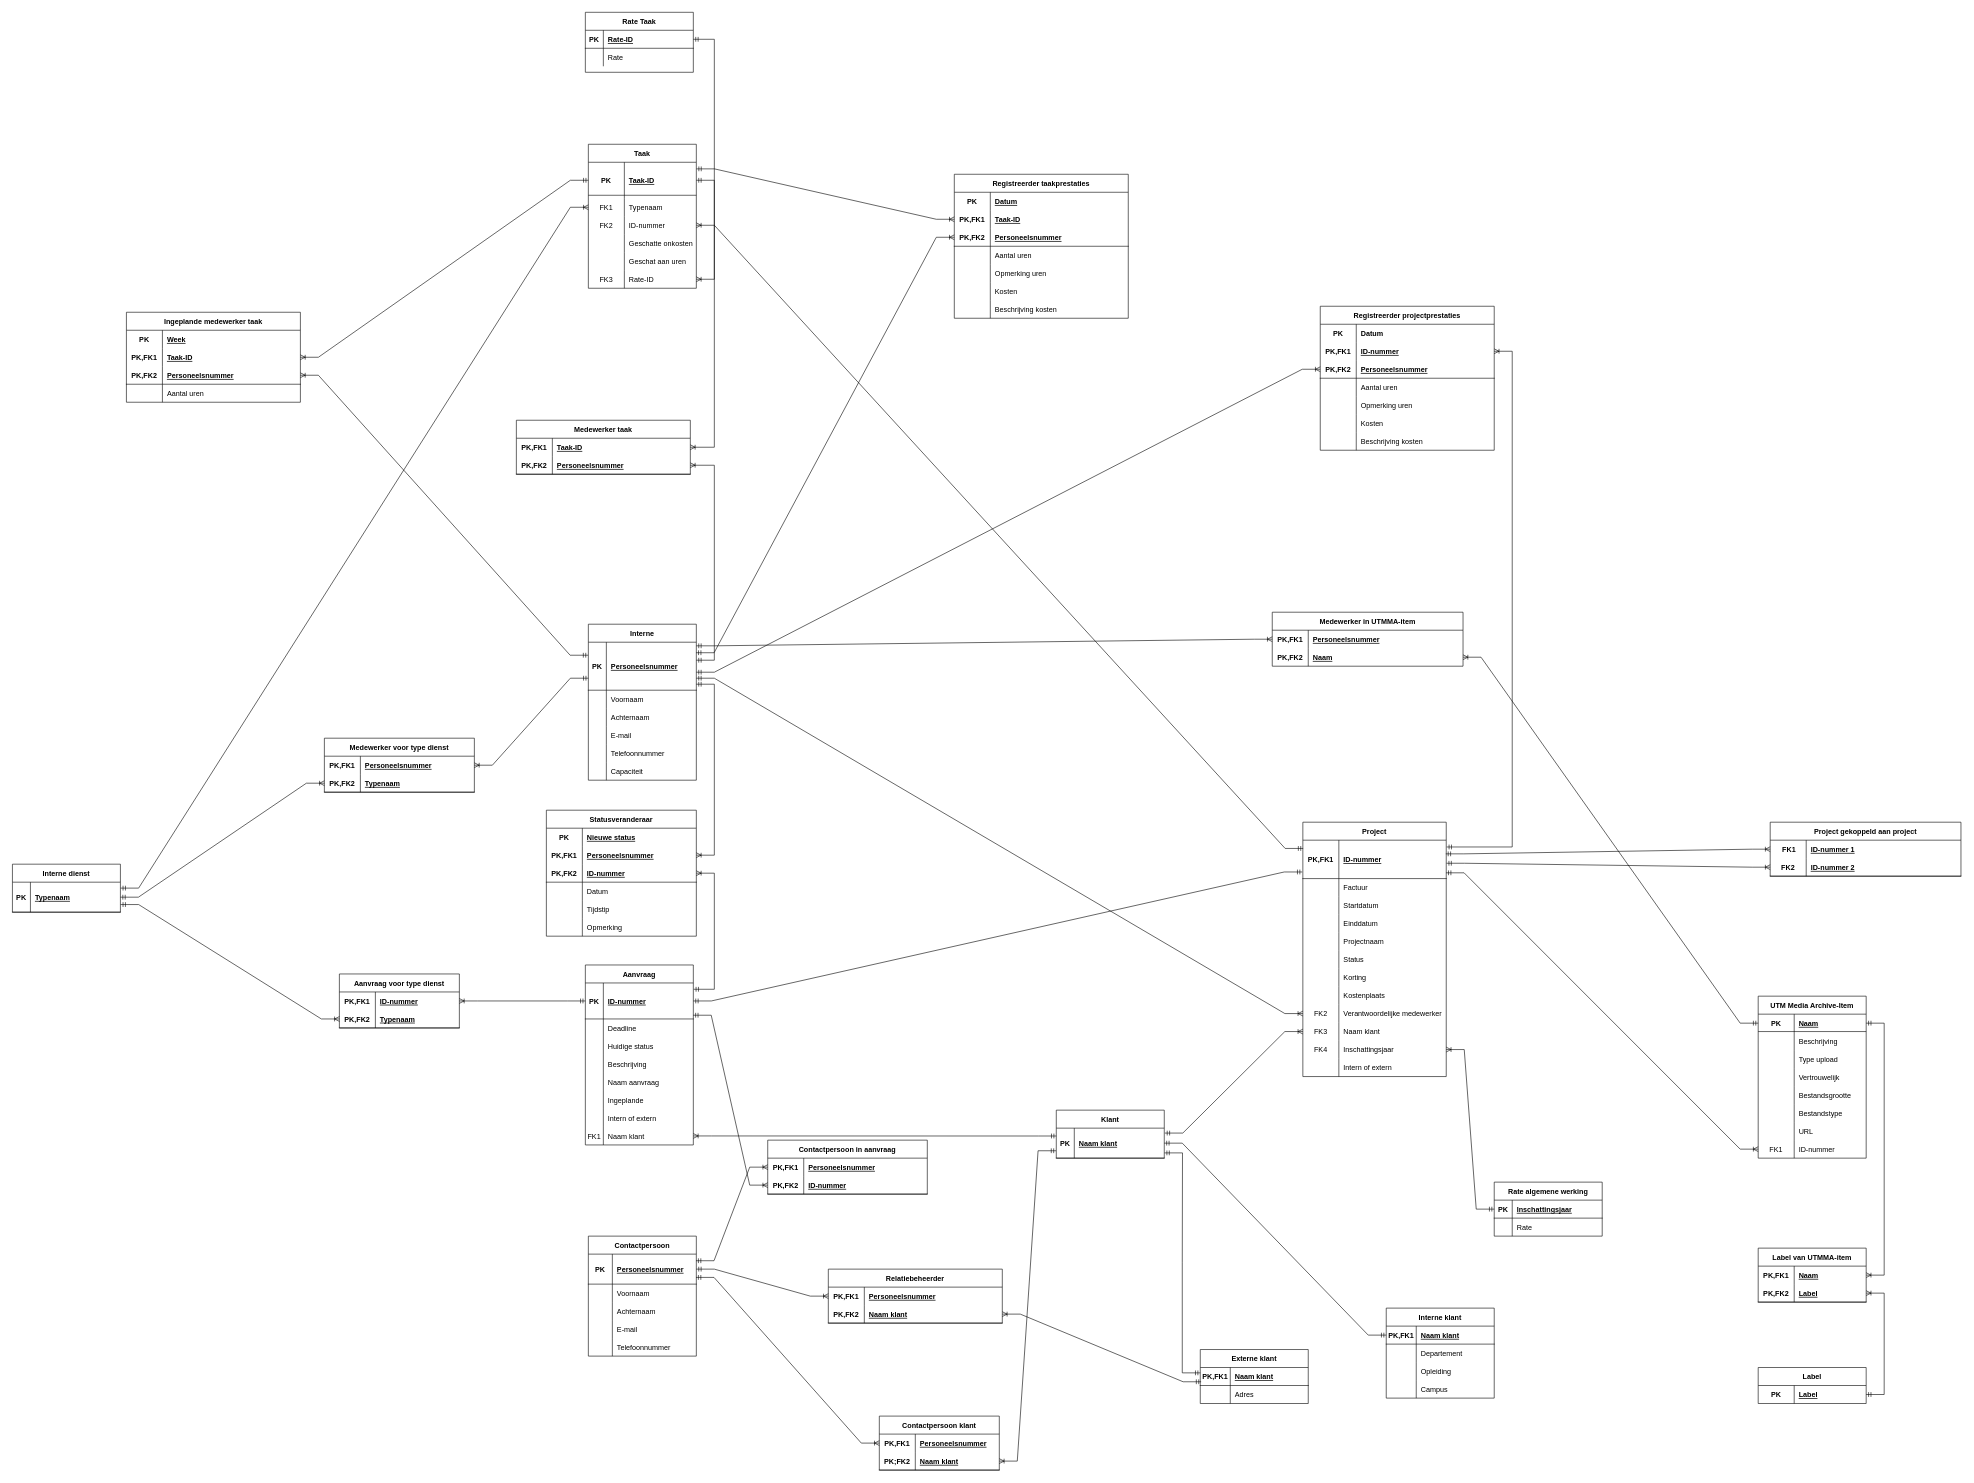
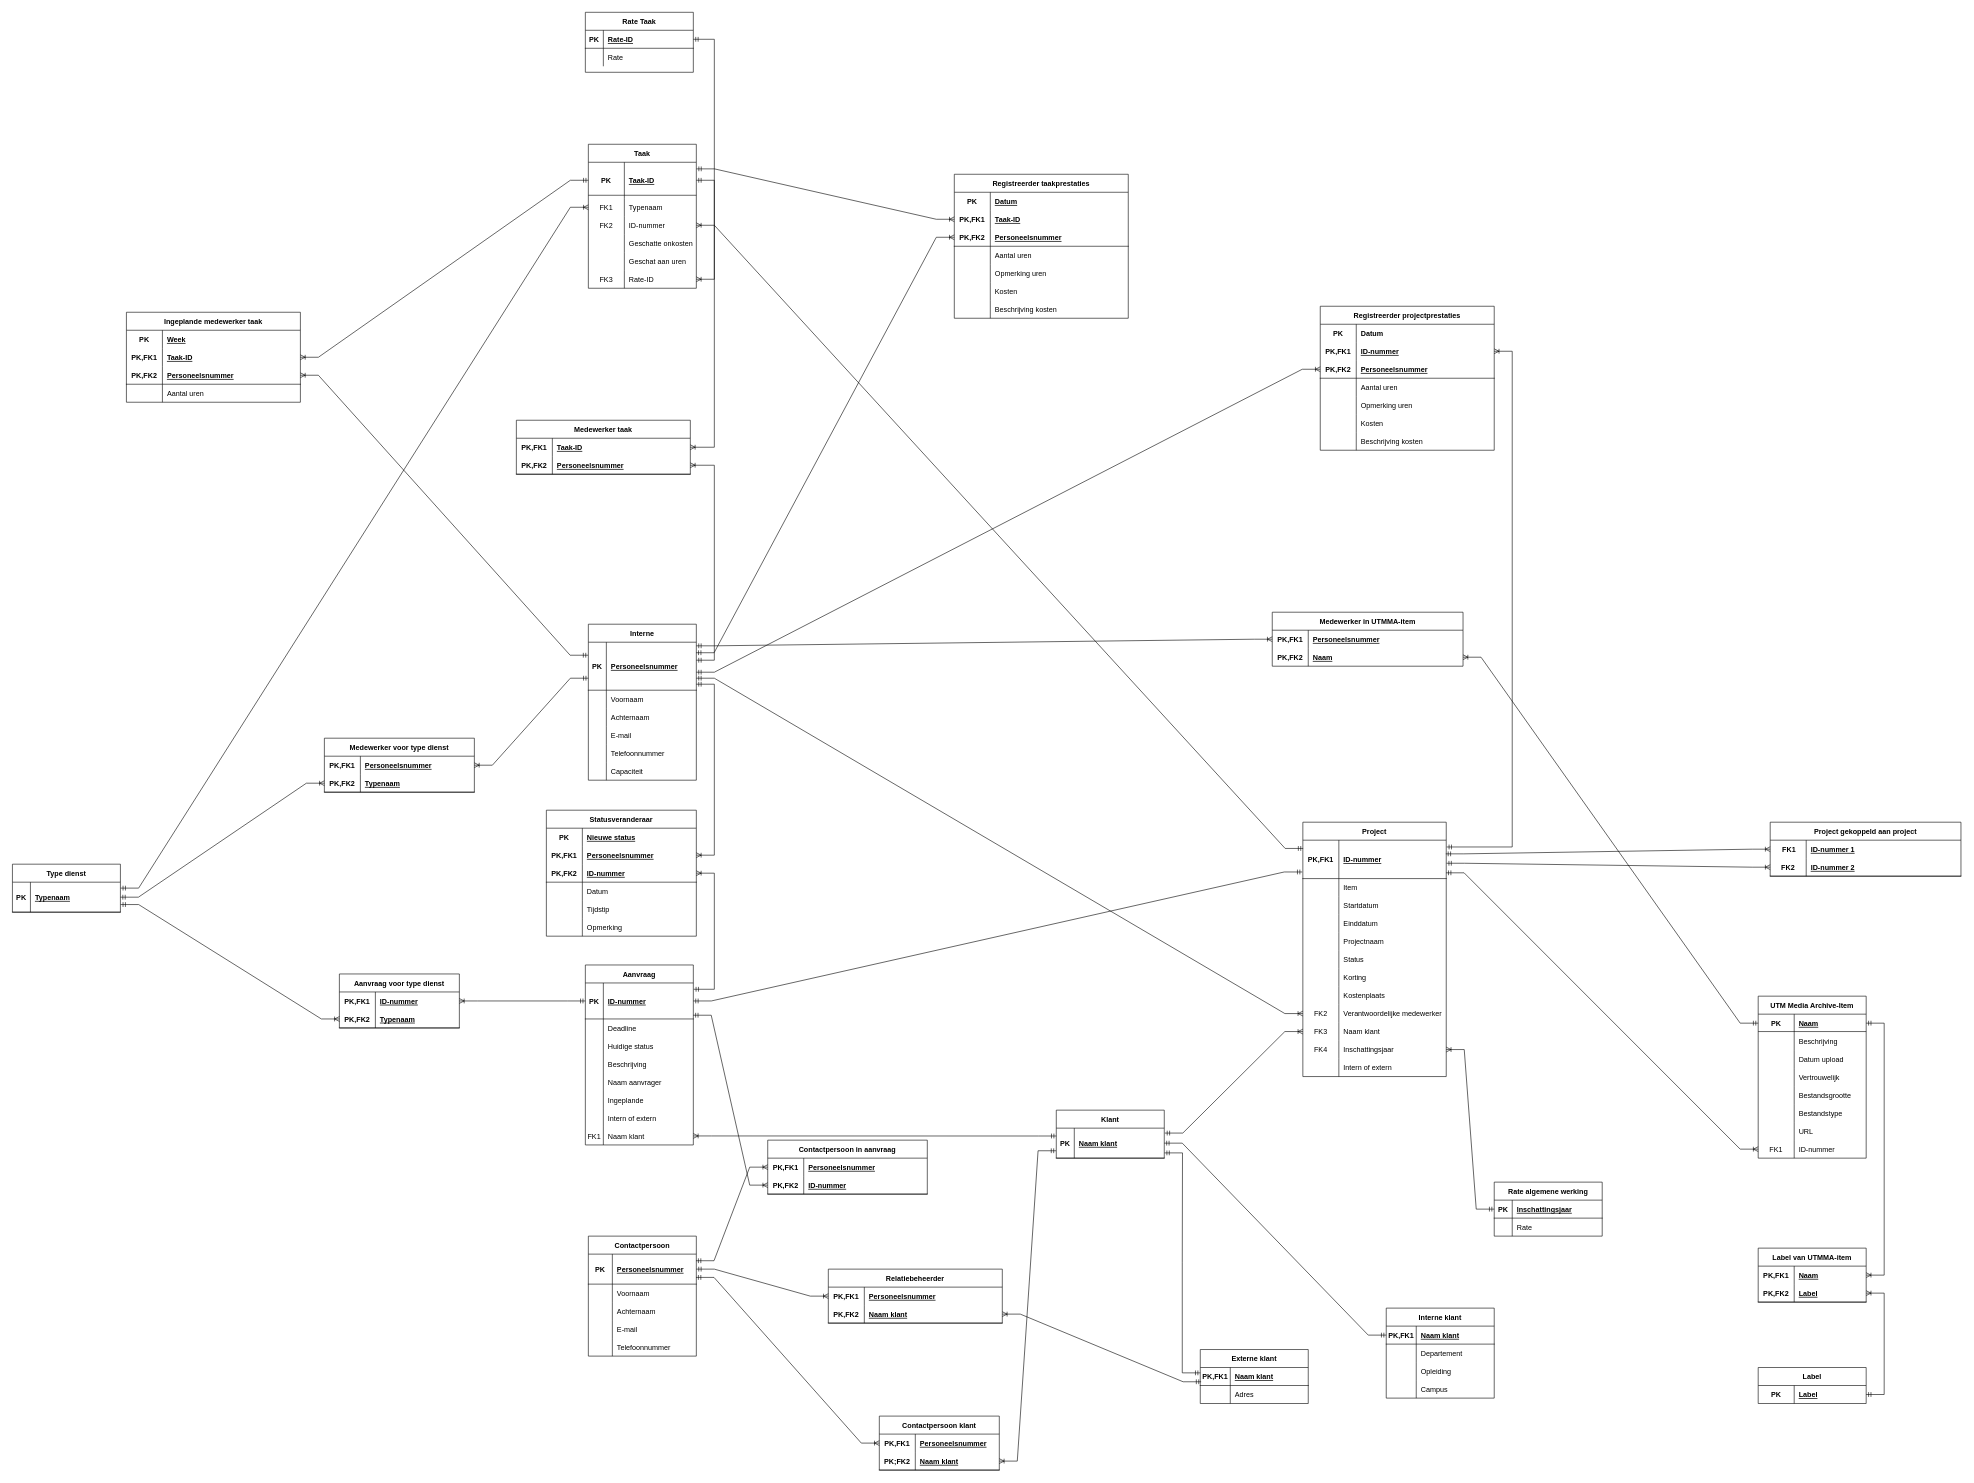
node "Interne dienst": label "Interne dienst" -> "Type dienst"
node "Factuur": label "Factuur" -> "Item"
node "Type upload": label "Type upload" -> "Datum upload"
node "Naam aanvraag": label "Naam aanvraag" -> "Naam aanvrager"
